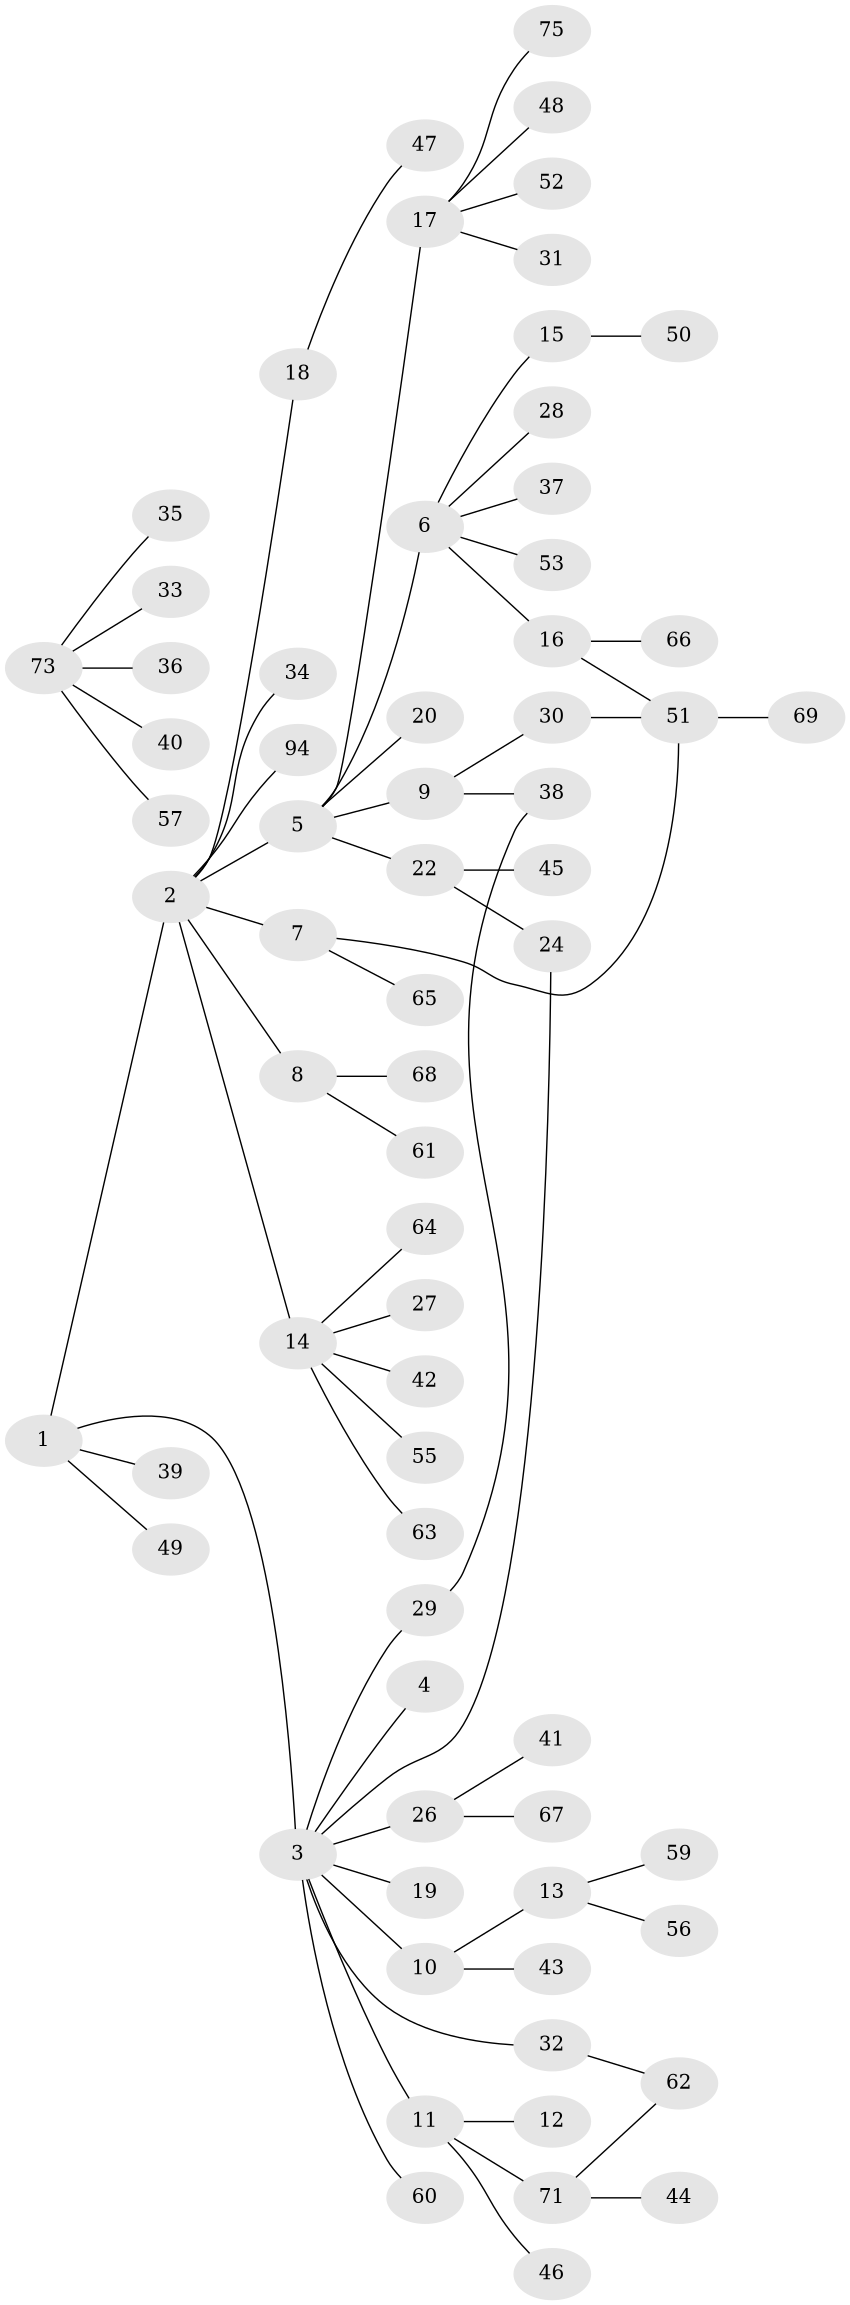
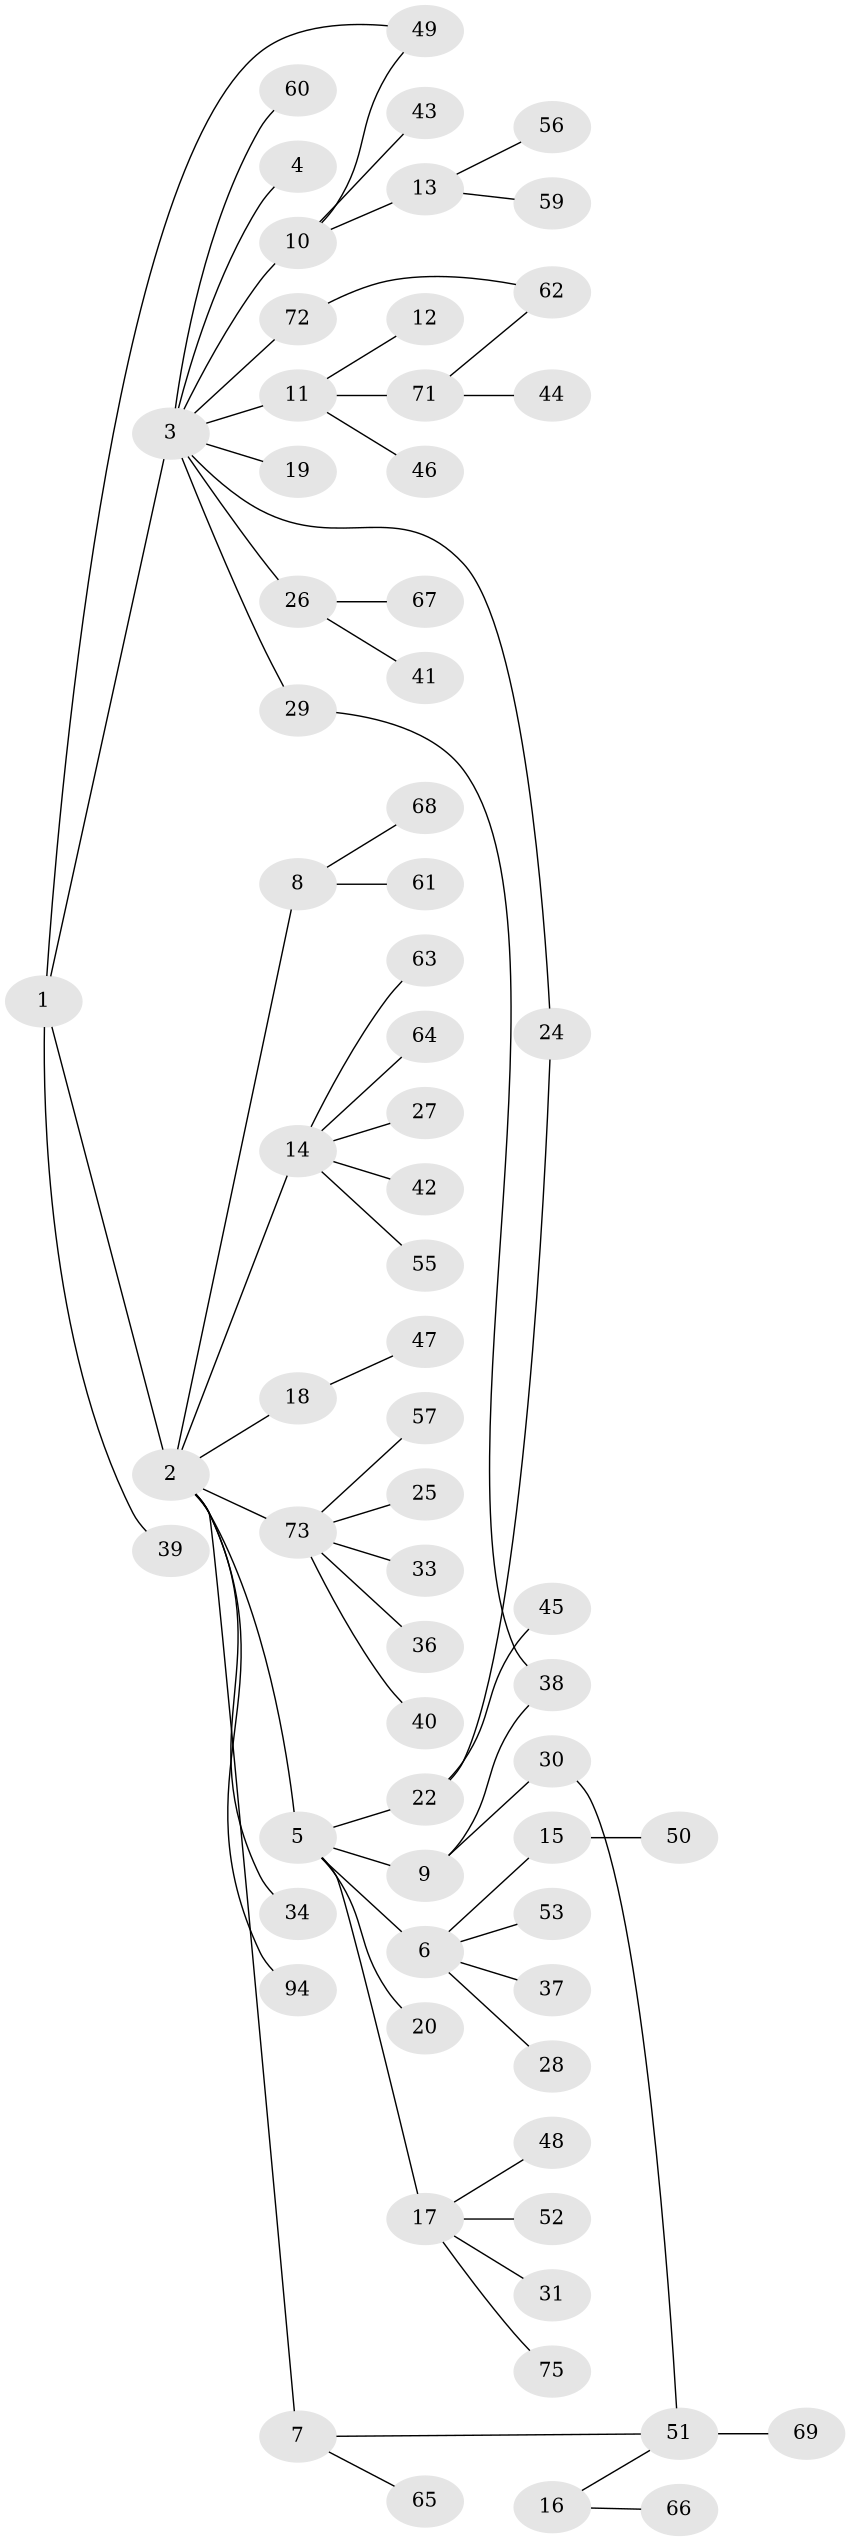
edge "49" -- "10": added
node "35": label "35" -> "25"
edge "6" -- "16": removed
edge "2" -- "73": added
node "32": label "32" -> "72"
